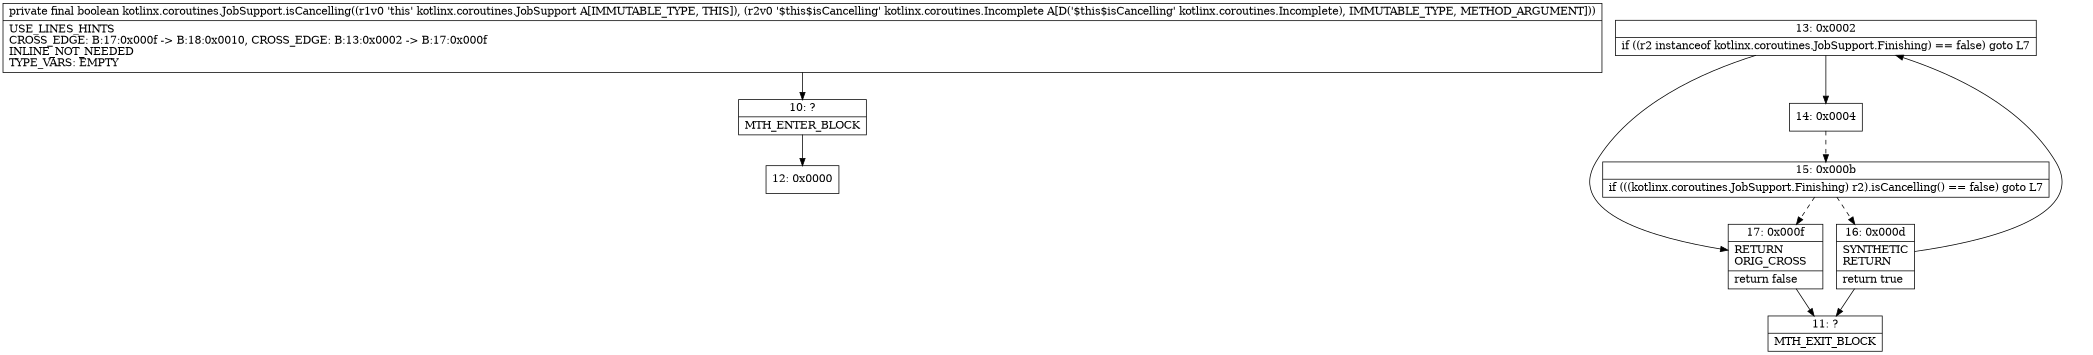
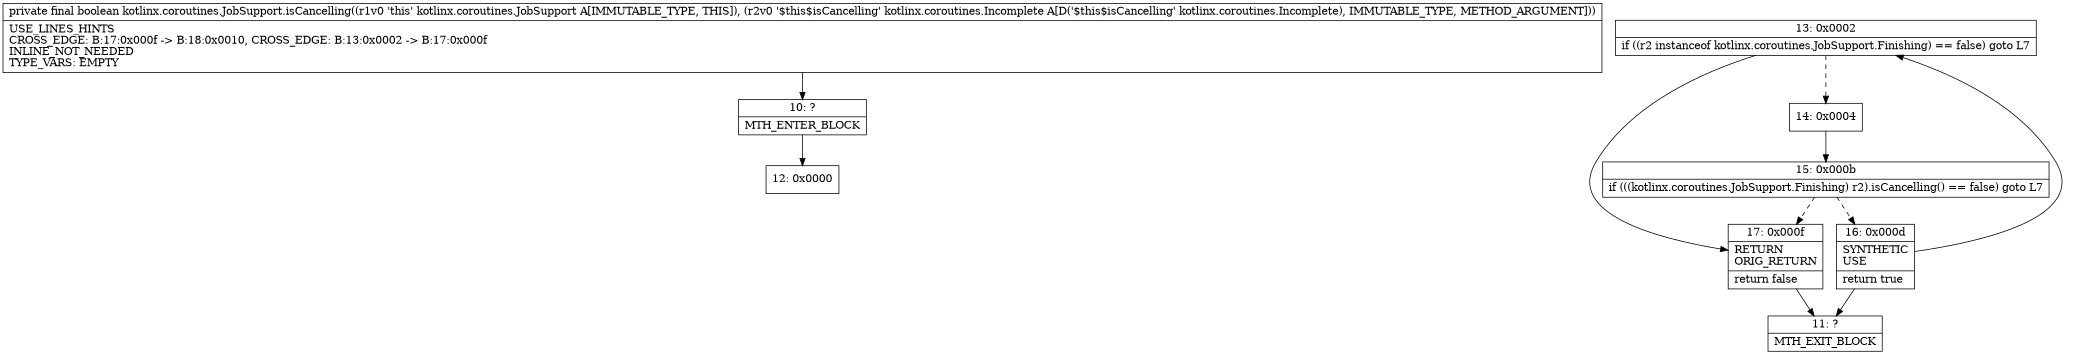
edge "13: 0x0002" -> "14: 0x0004": style solid -> dashed
edge "14: 0x0004" -> "15: 0x000b": style dashed -> solid
node "17: 0x000f": text "ORIG_CROSS" -> "ORIG_RETURN"
node "16: 0x000d": text "RETURN" -> "USE"
